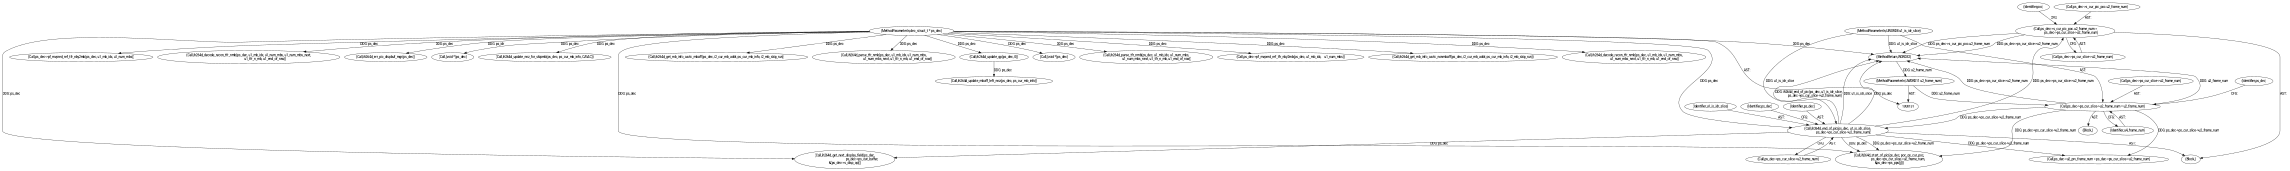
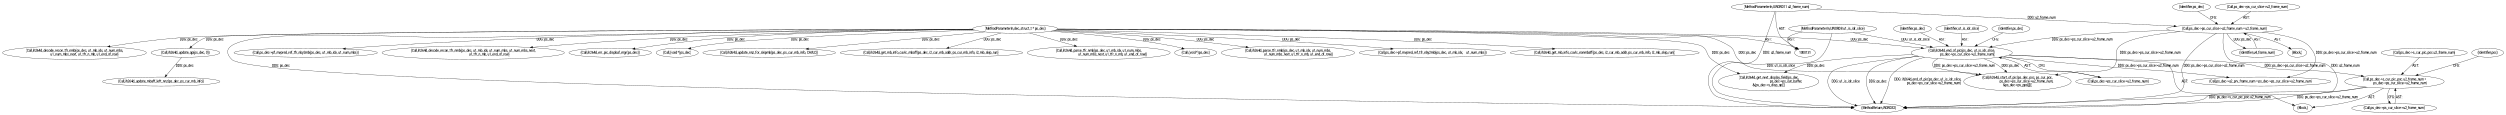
edge "(MethodParameterIn,dec_struct_t * ps_dec)" -> "(Call,ih264d_err_pic_dispbuf_mgr(ps_dec))": label "DDG: ps_idr" -> "DDG: ps_dec"
edge "(MethodParameterIn,UWORD8 u1_is_idr_slice)" -> "(Call,ps_dec->ps_cur_slice->u2_frame_num = u2_frame_num)": now "(MethodParameterIn,UWORD8 u1_is_idr_slice)" -> "1000131"
edge "(MethodReturn,WORD32)" -> "(MethodParameterIn,UWORD11 u2_frame_num)": reversed
edge "(Call,ps_dec->ps_cur_slice->u2_frame_num = u2_frame_num)" -> "(Identifier,u4_frame_num)": label "CFG: " -> "DDG: ps_dec"
